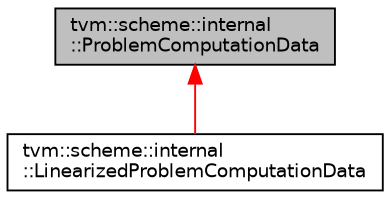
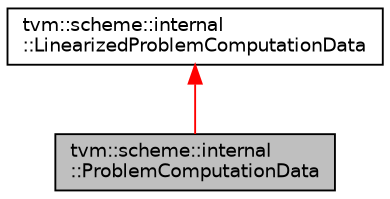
edge "tvm::scheme::internal ::LinearizedProblemComputationData" -> "tvm::scheme::internal ::ProblemComputationData": reversed
